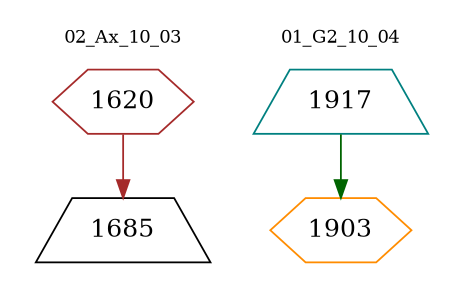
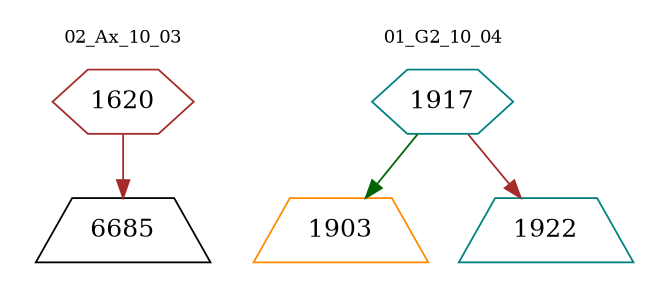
node "1917": shape trapezium -> hexagon
node "1685": label "1685" -> "6685"
node "1903": shape hexagon -> trapezium
node "1922": added
